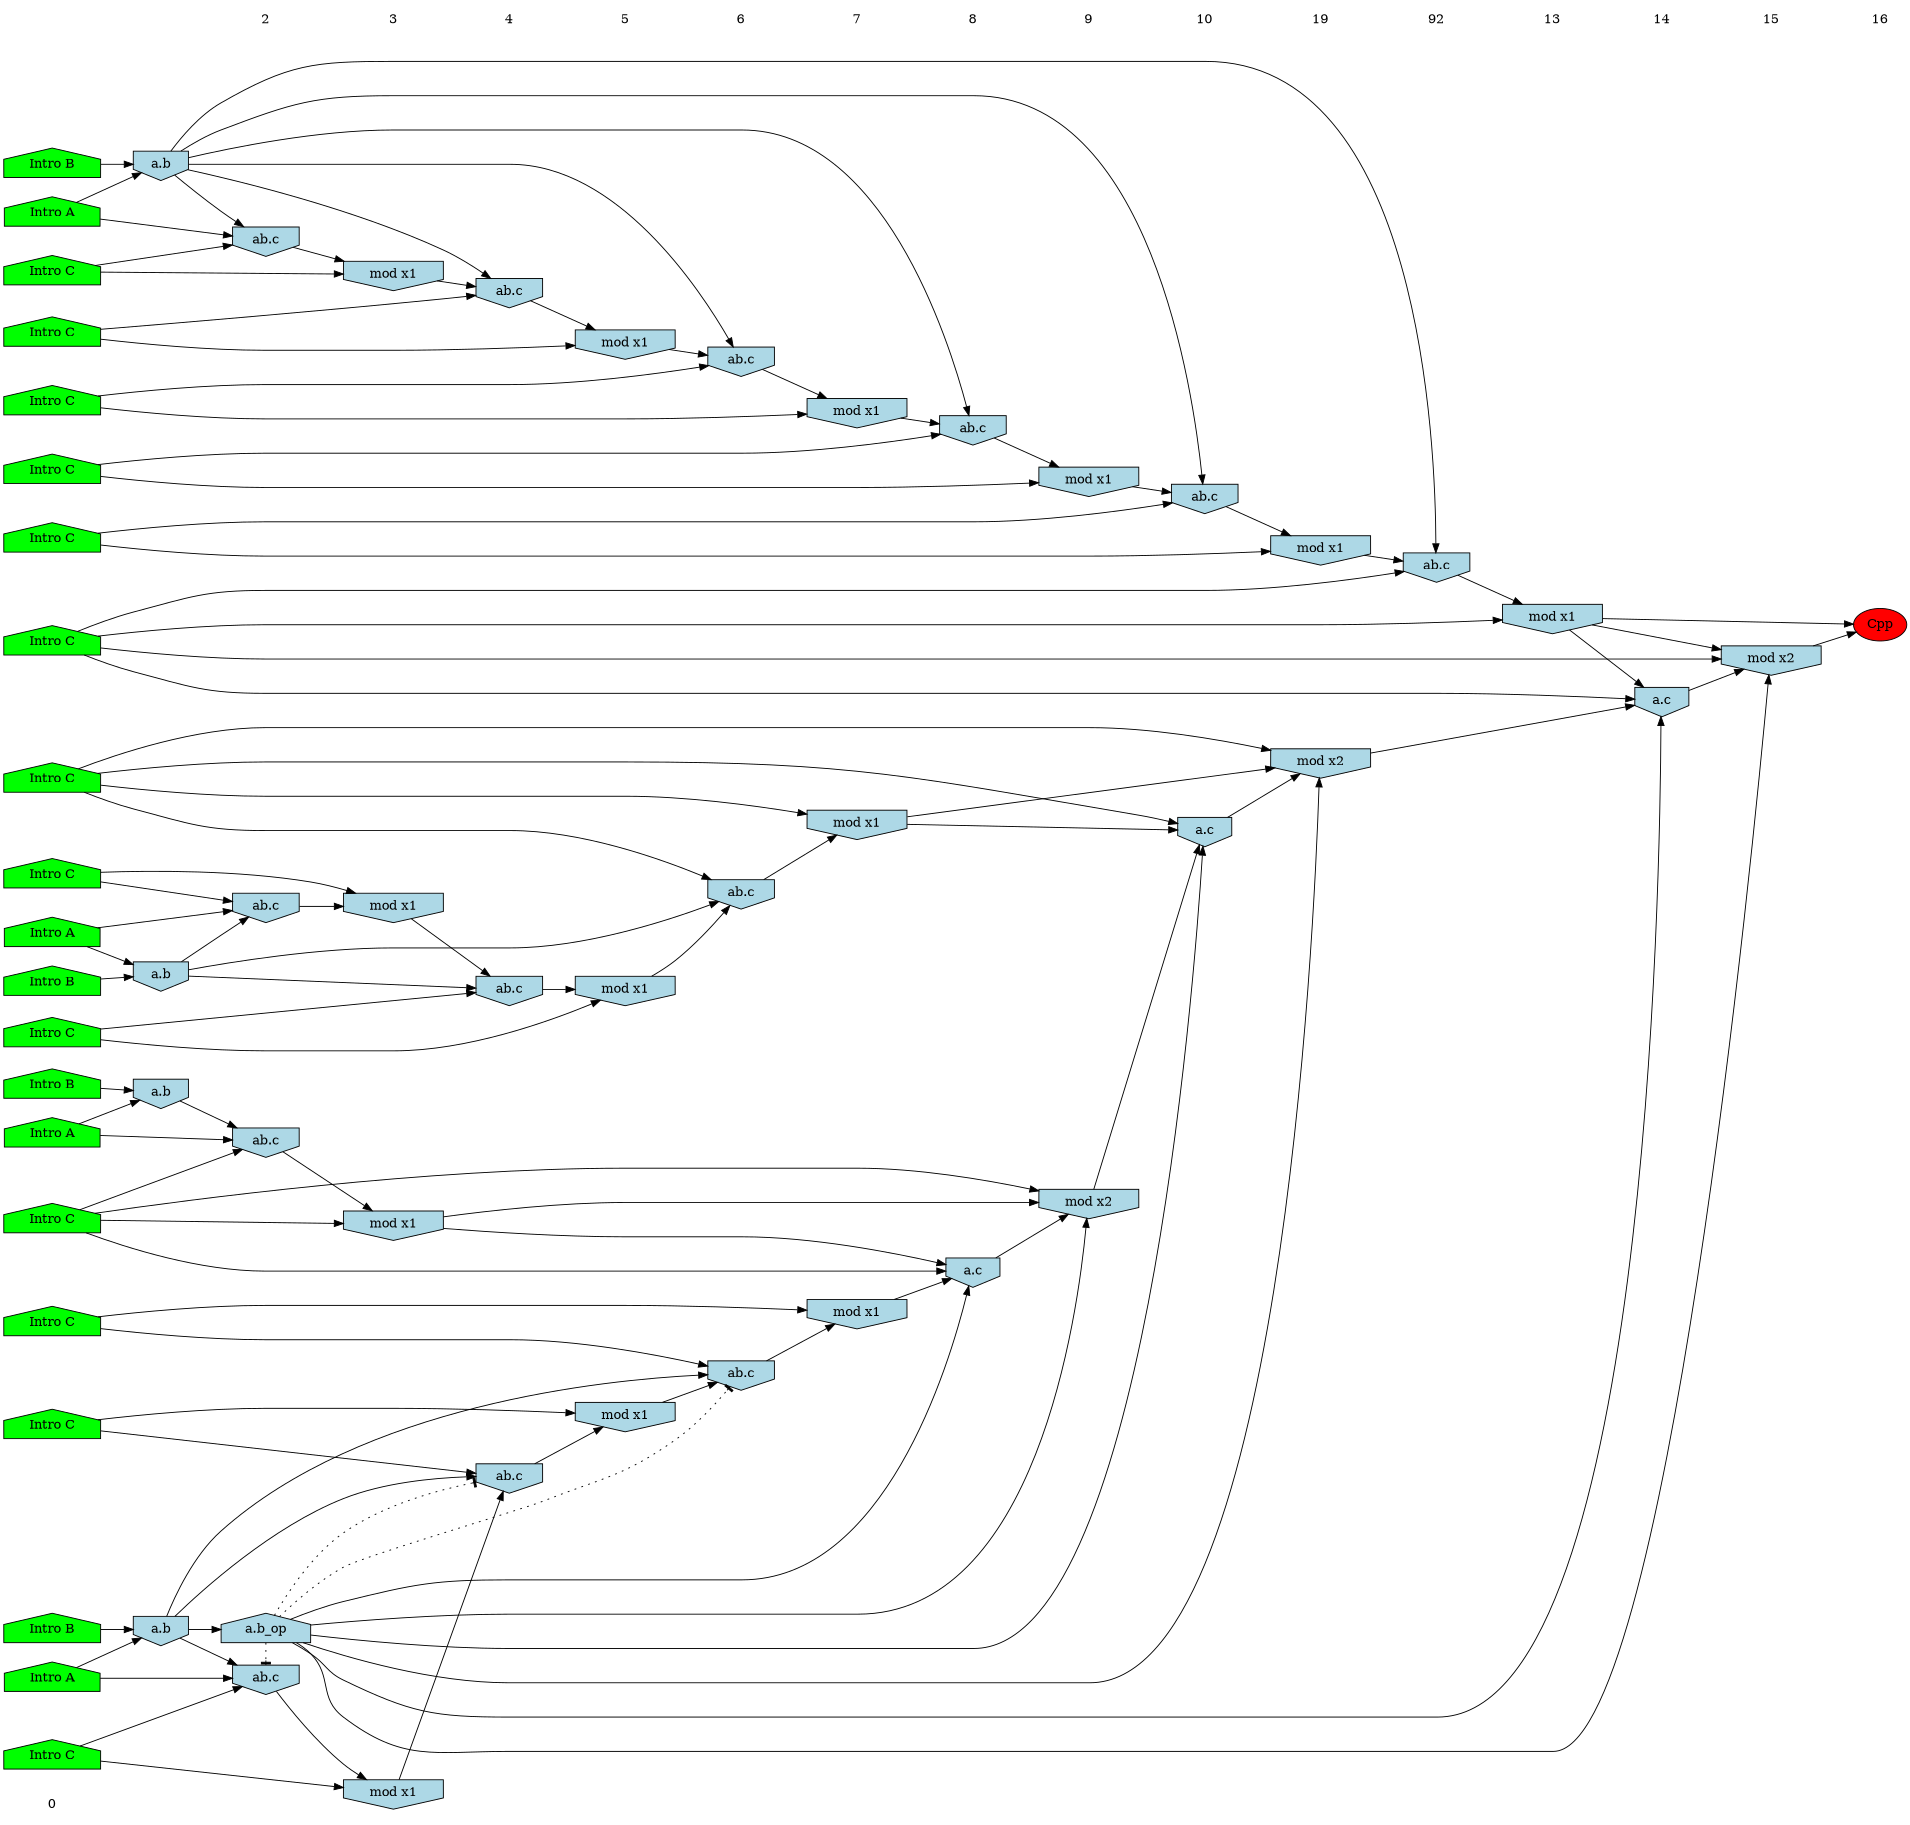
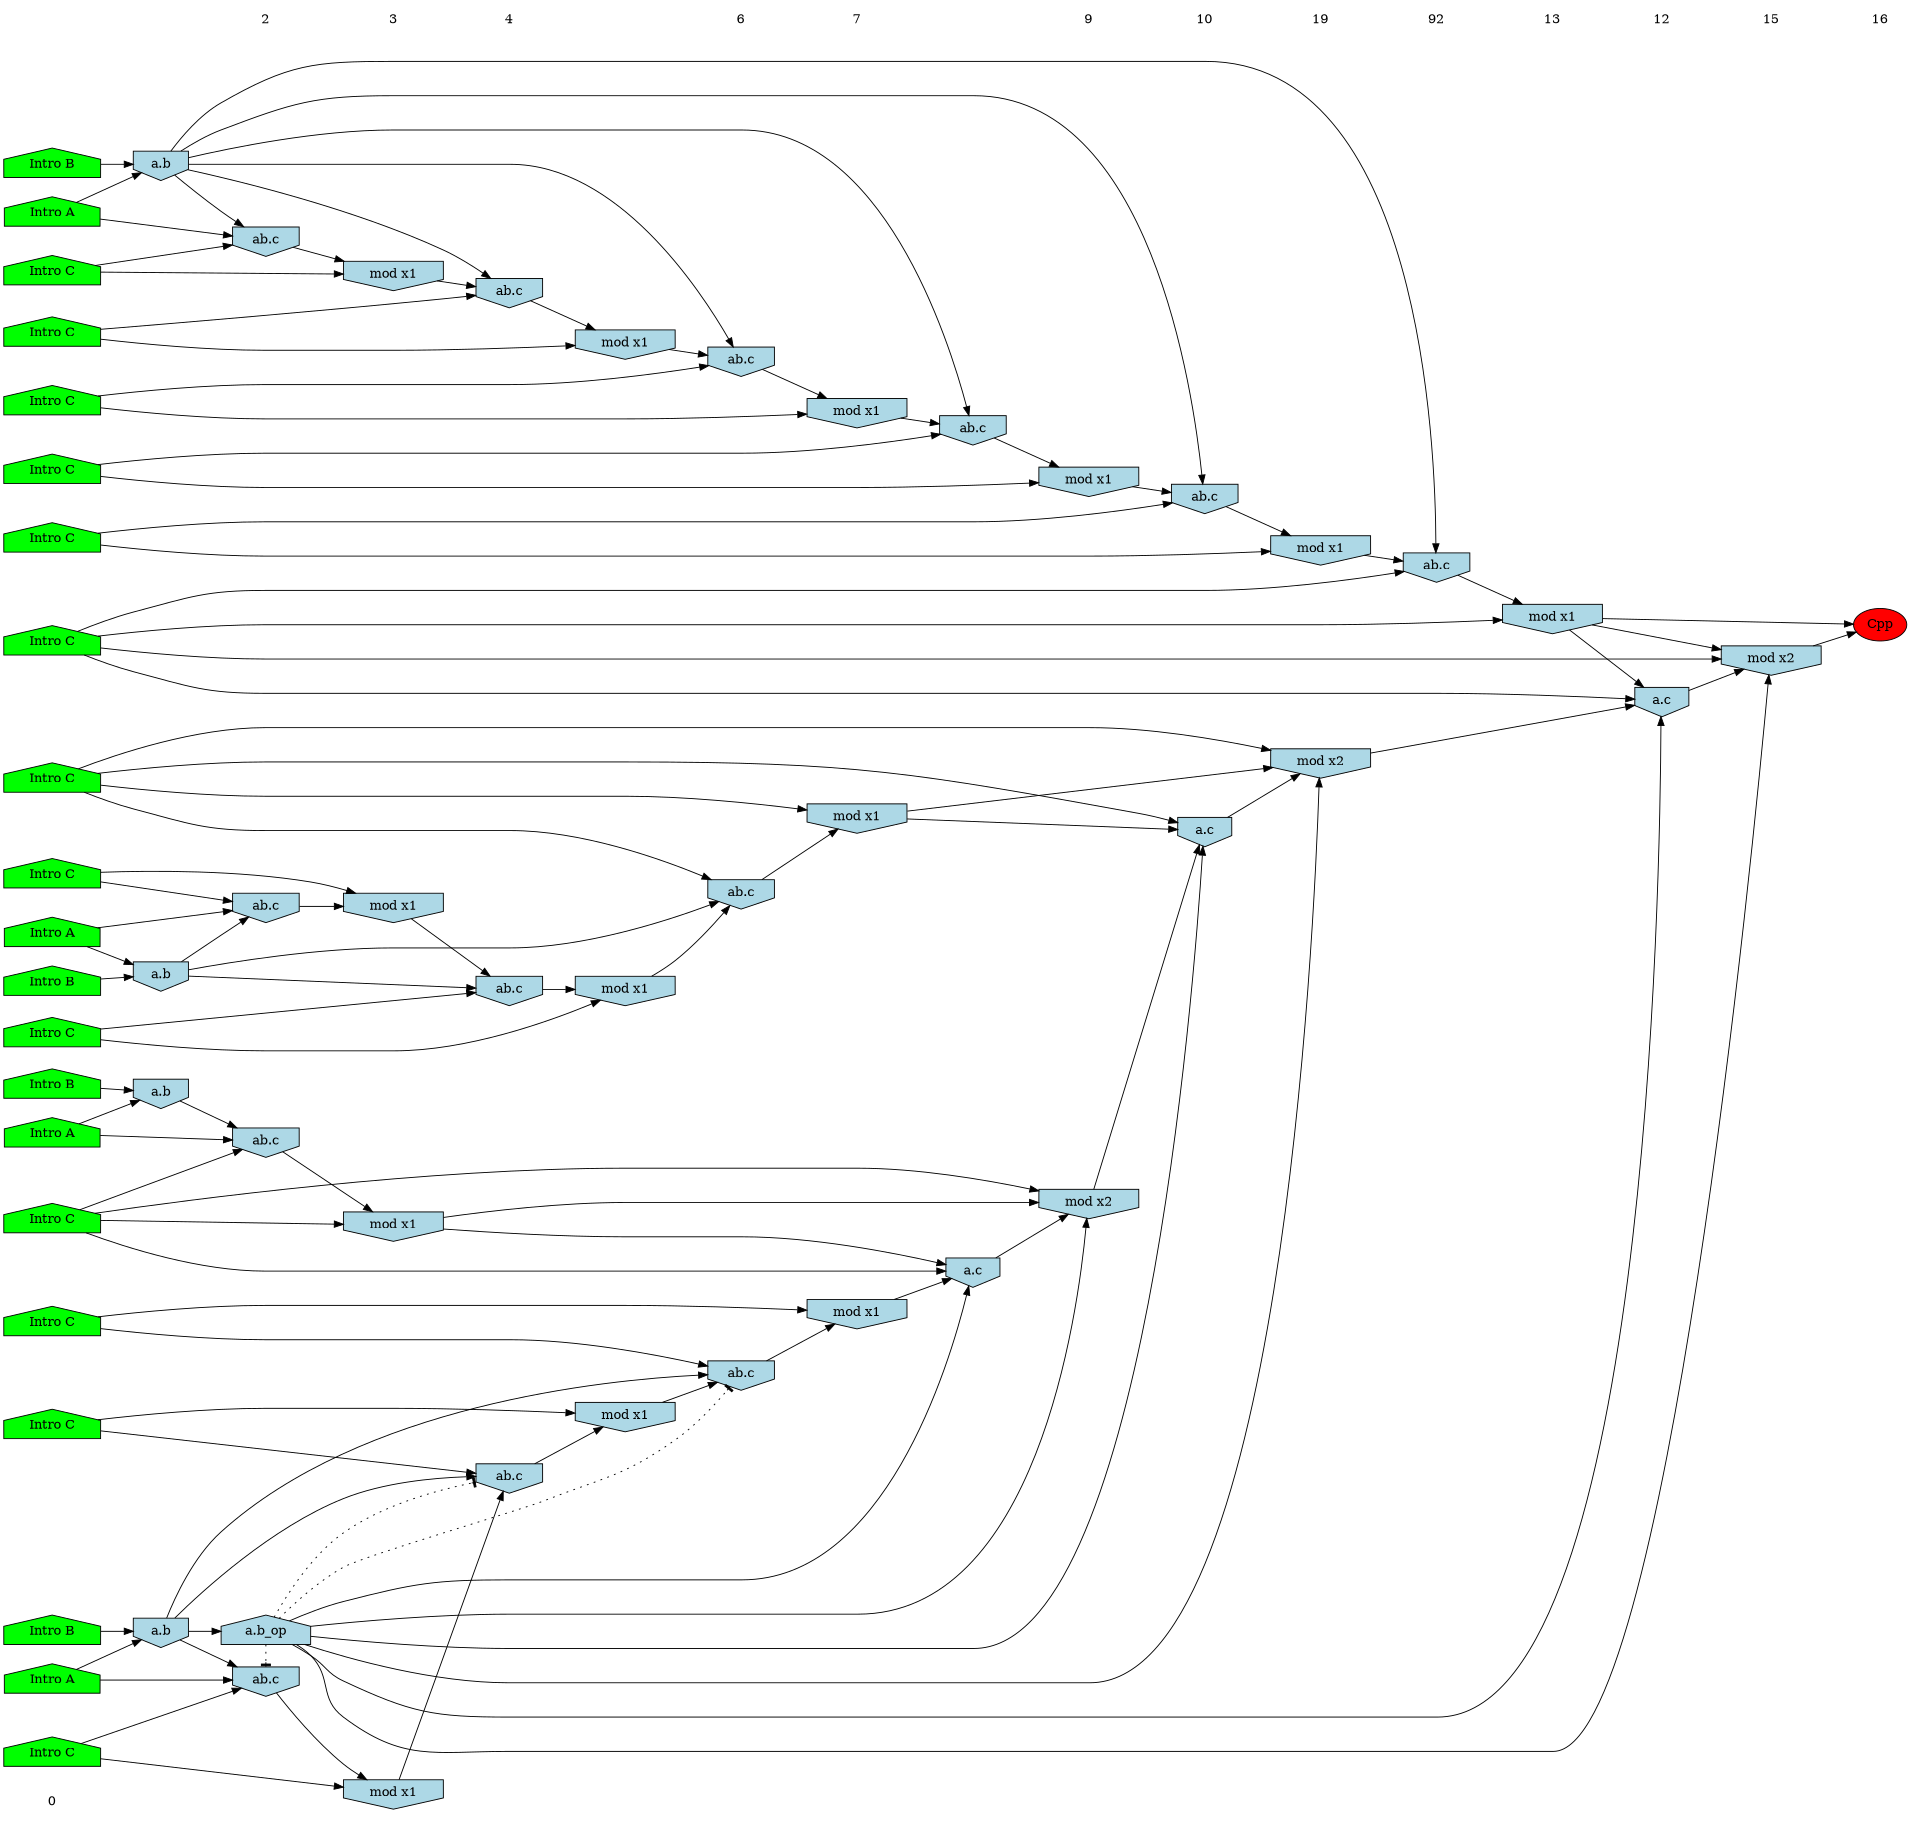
node "5": removed
node "8": removed
node "14": label "14" -> "12"
